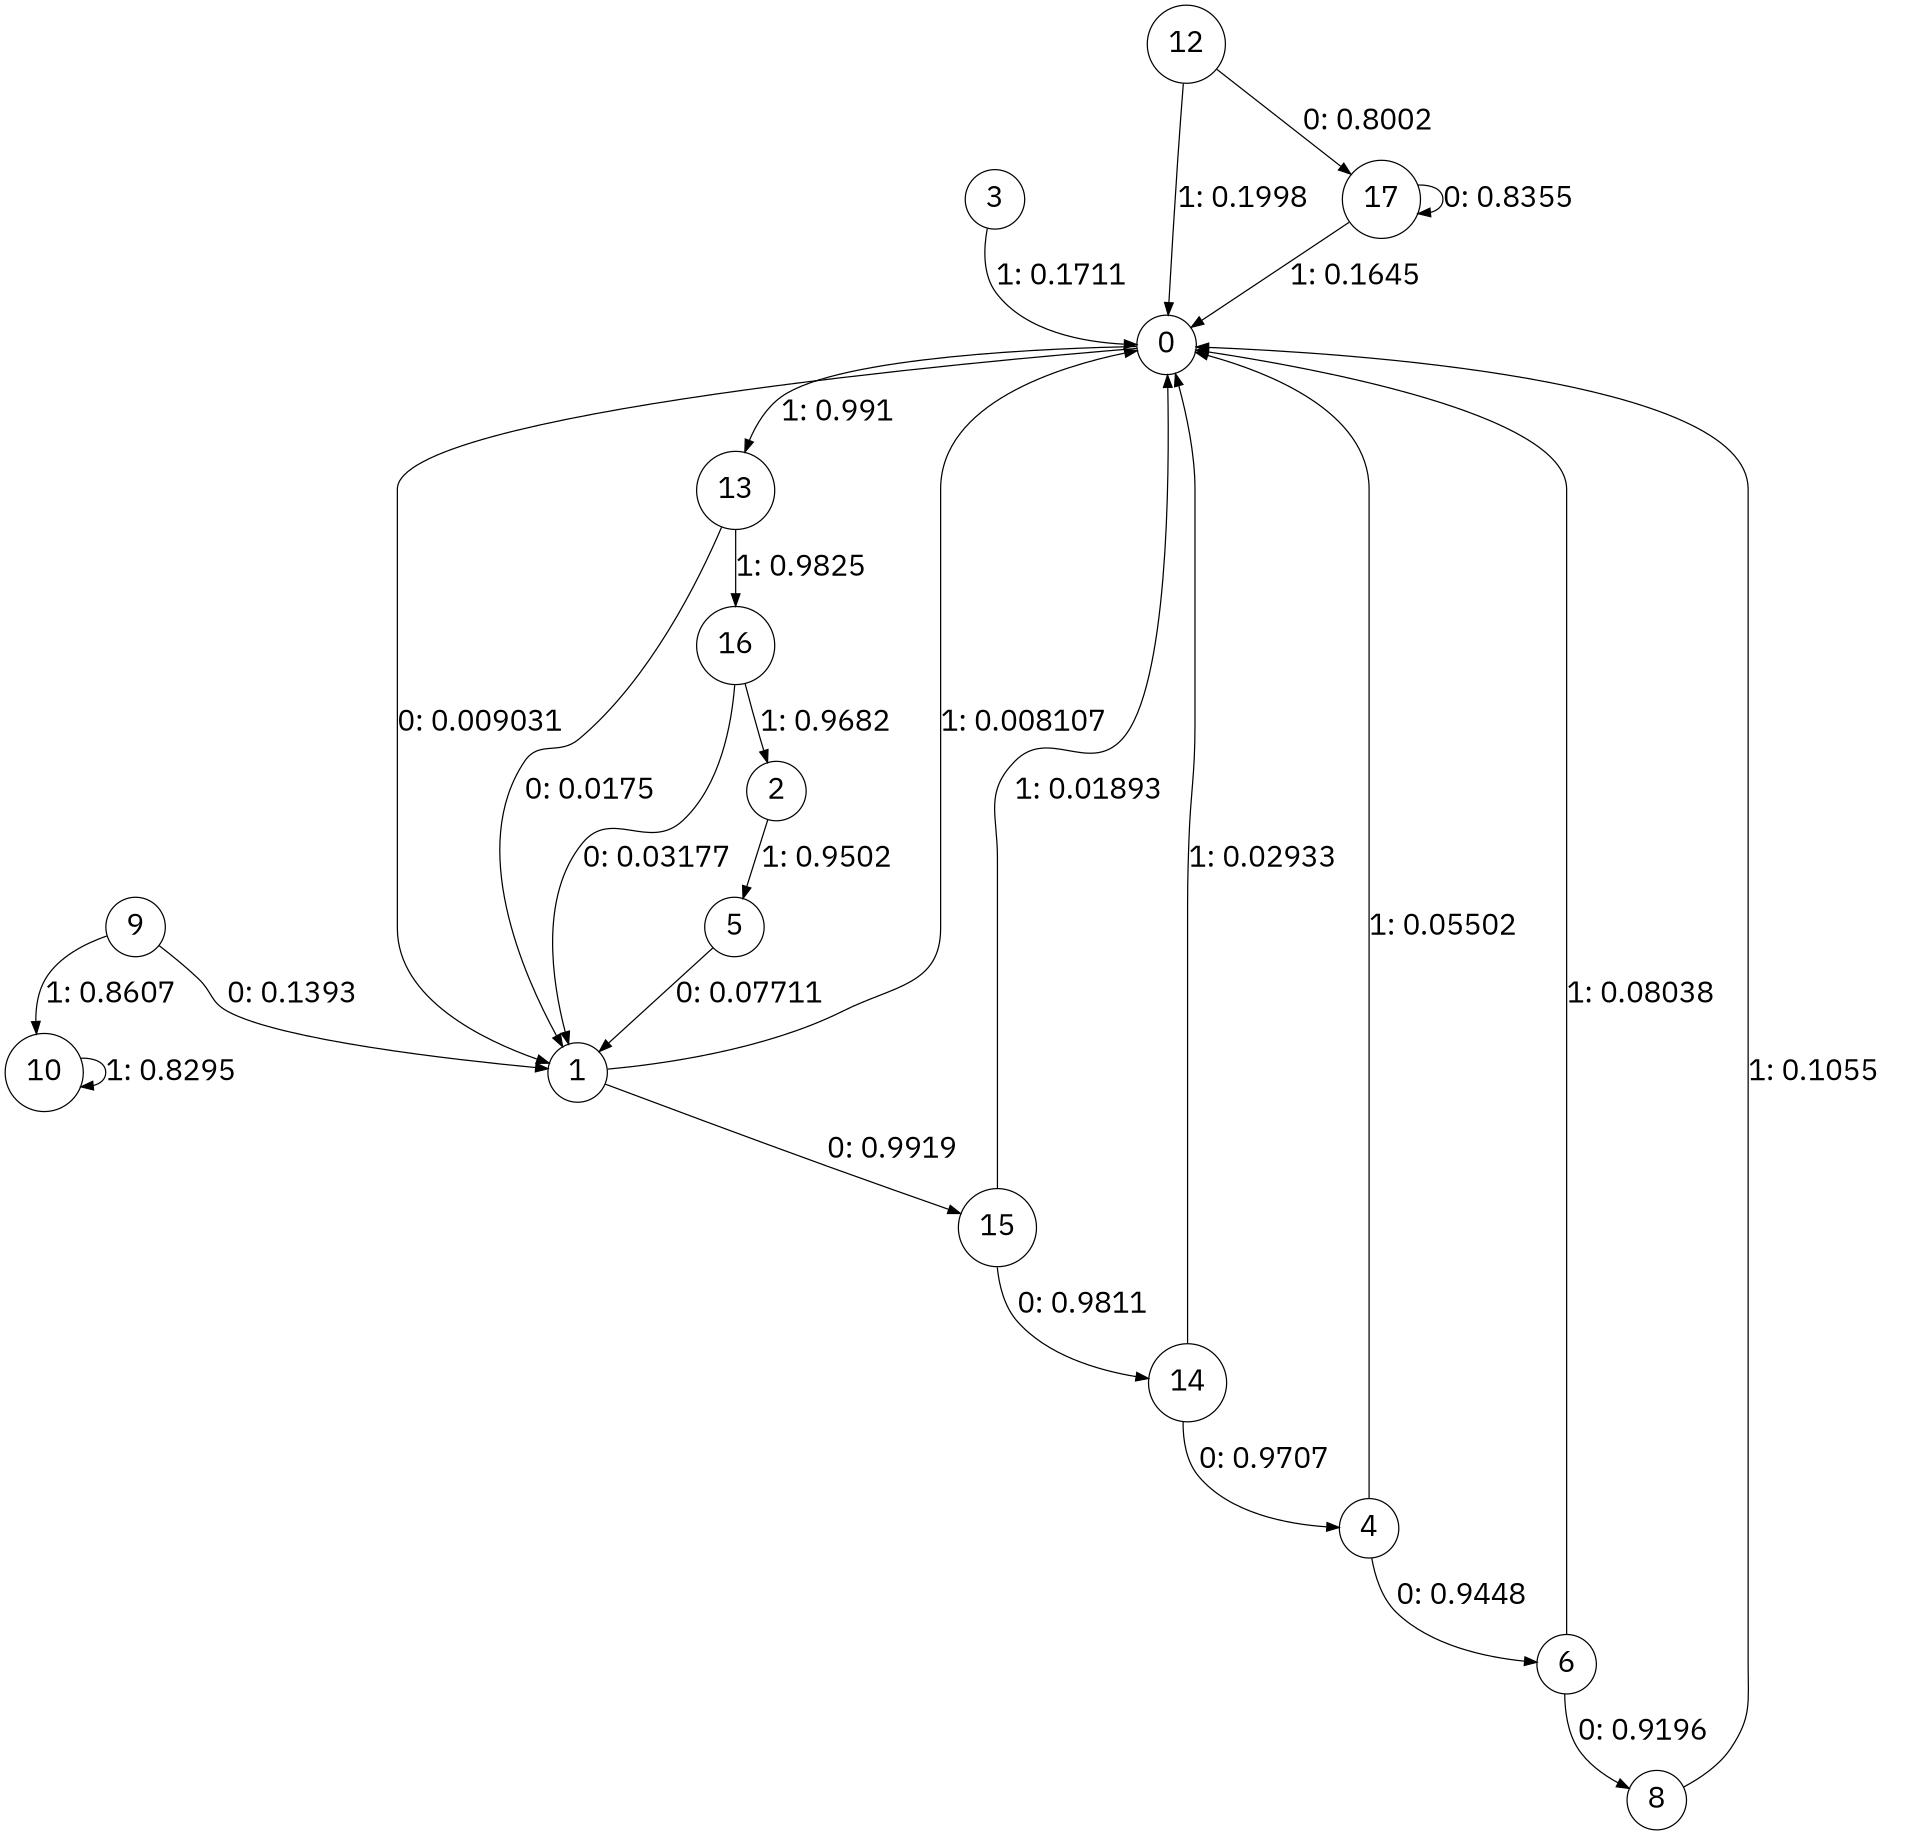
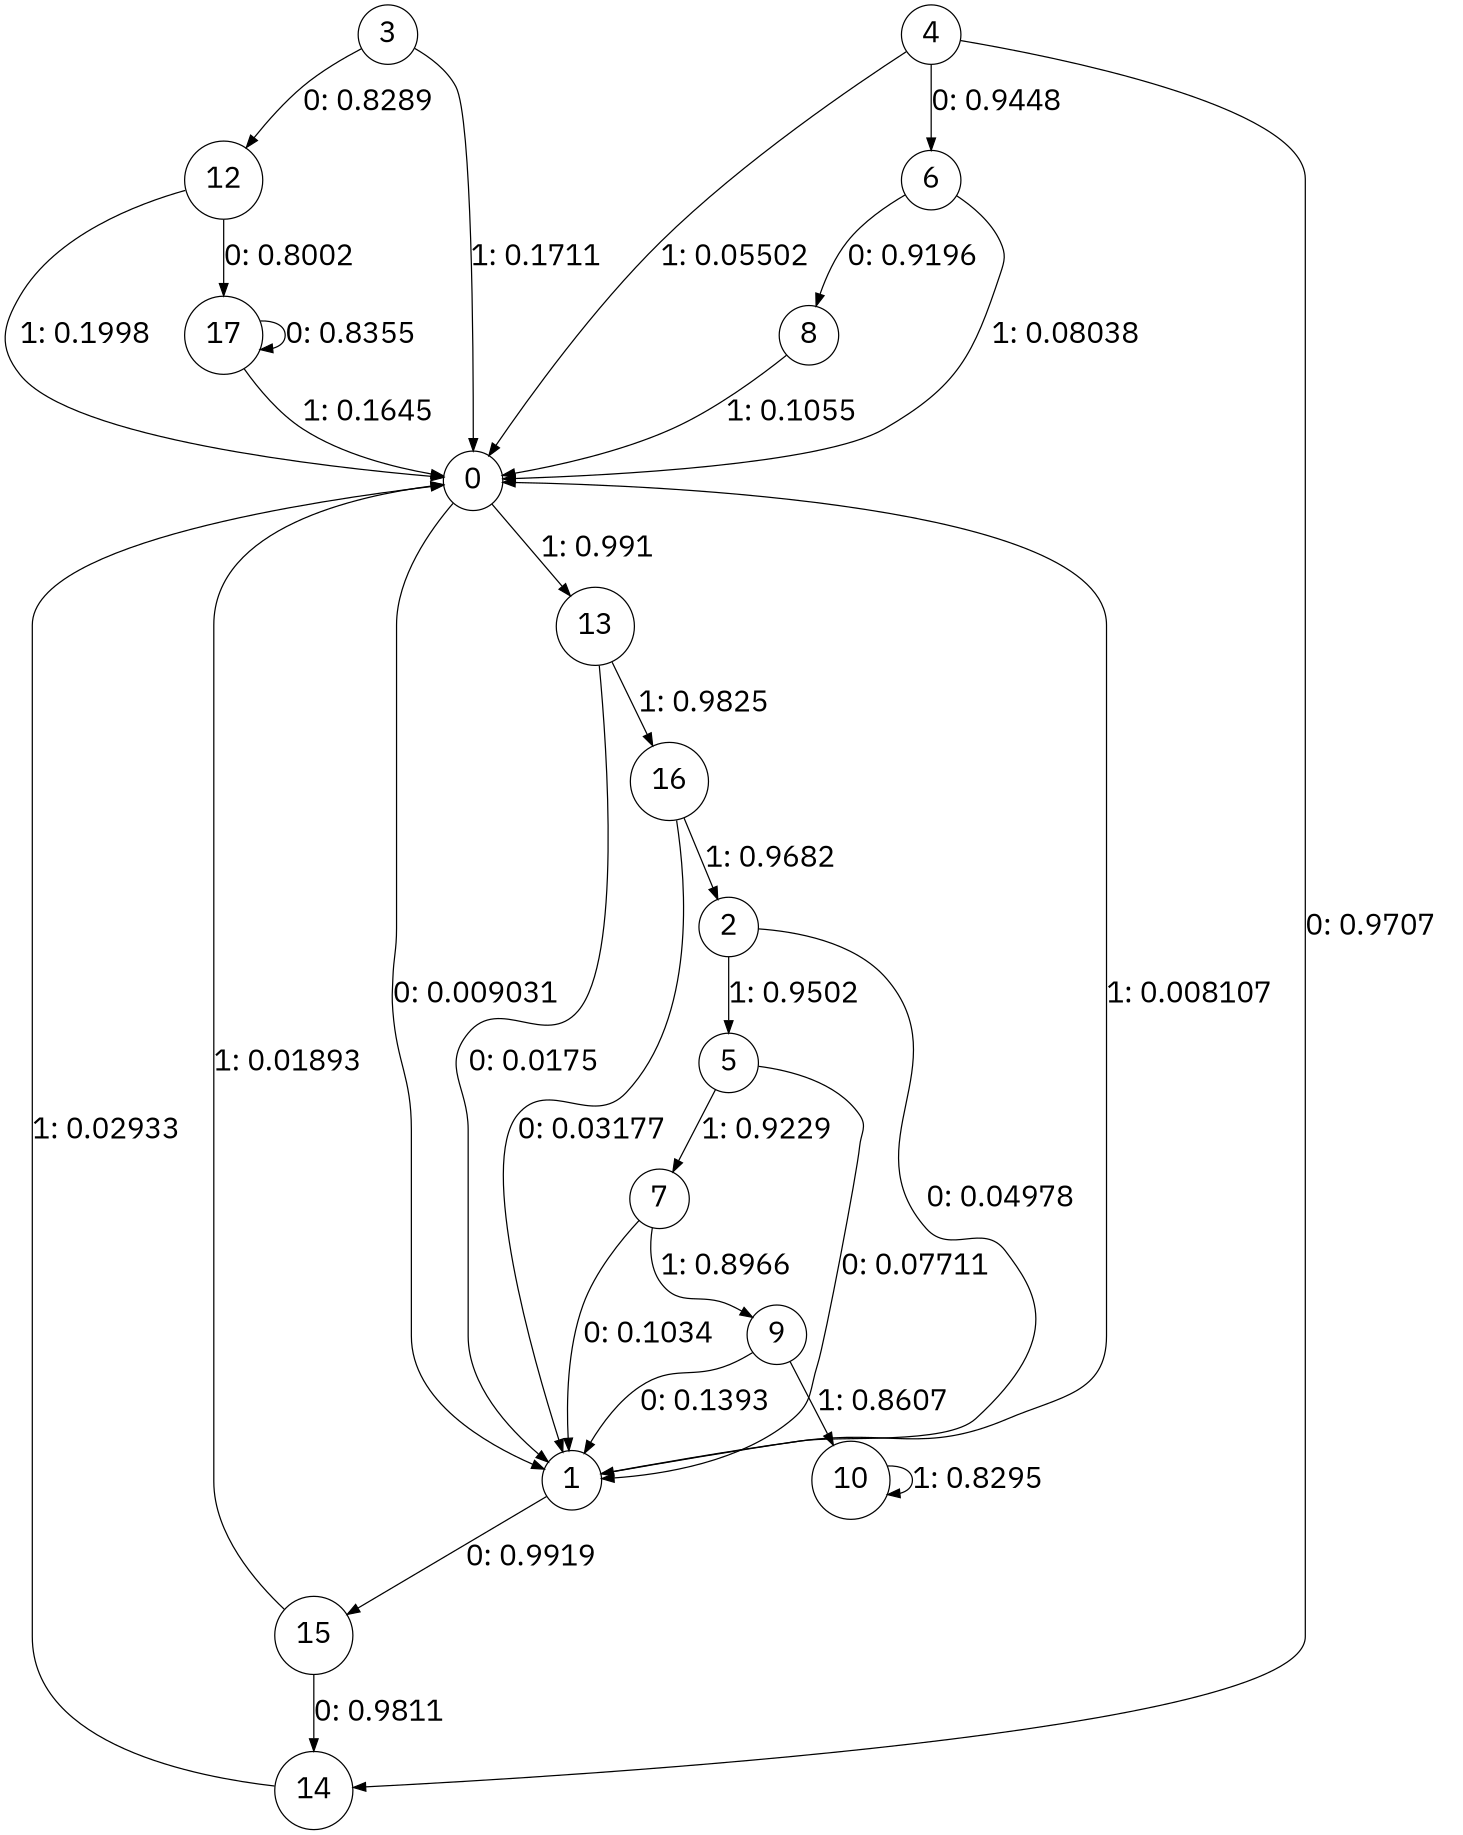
edge "3" -> "12": added, label "0: 0.8289"
node "7": added
edge "2" -> "1": added, label "0: 0.04978"
edge "14" -> "4": reversed
